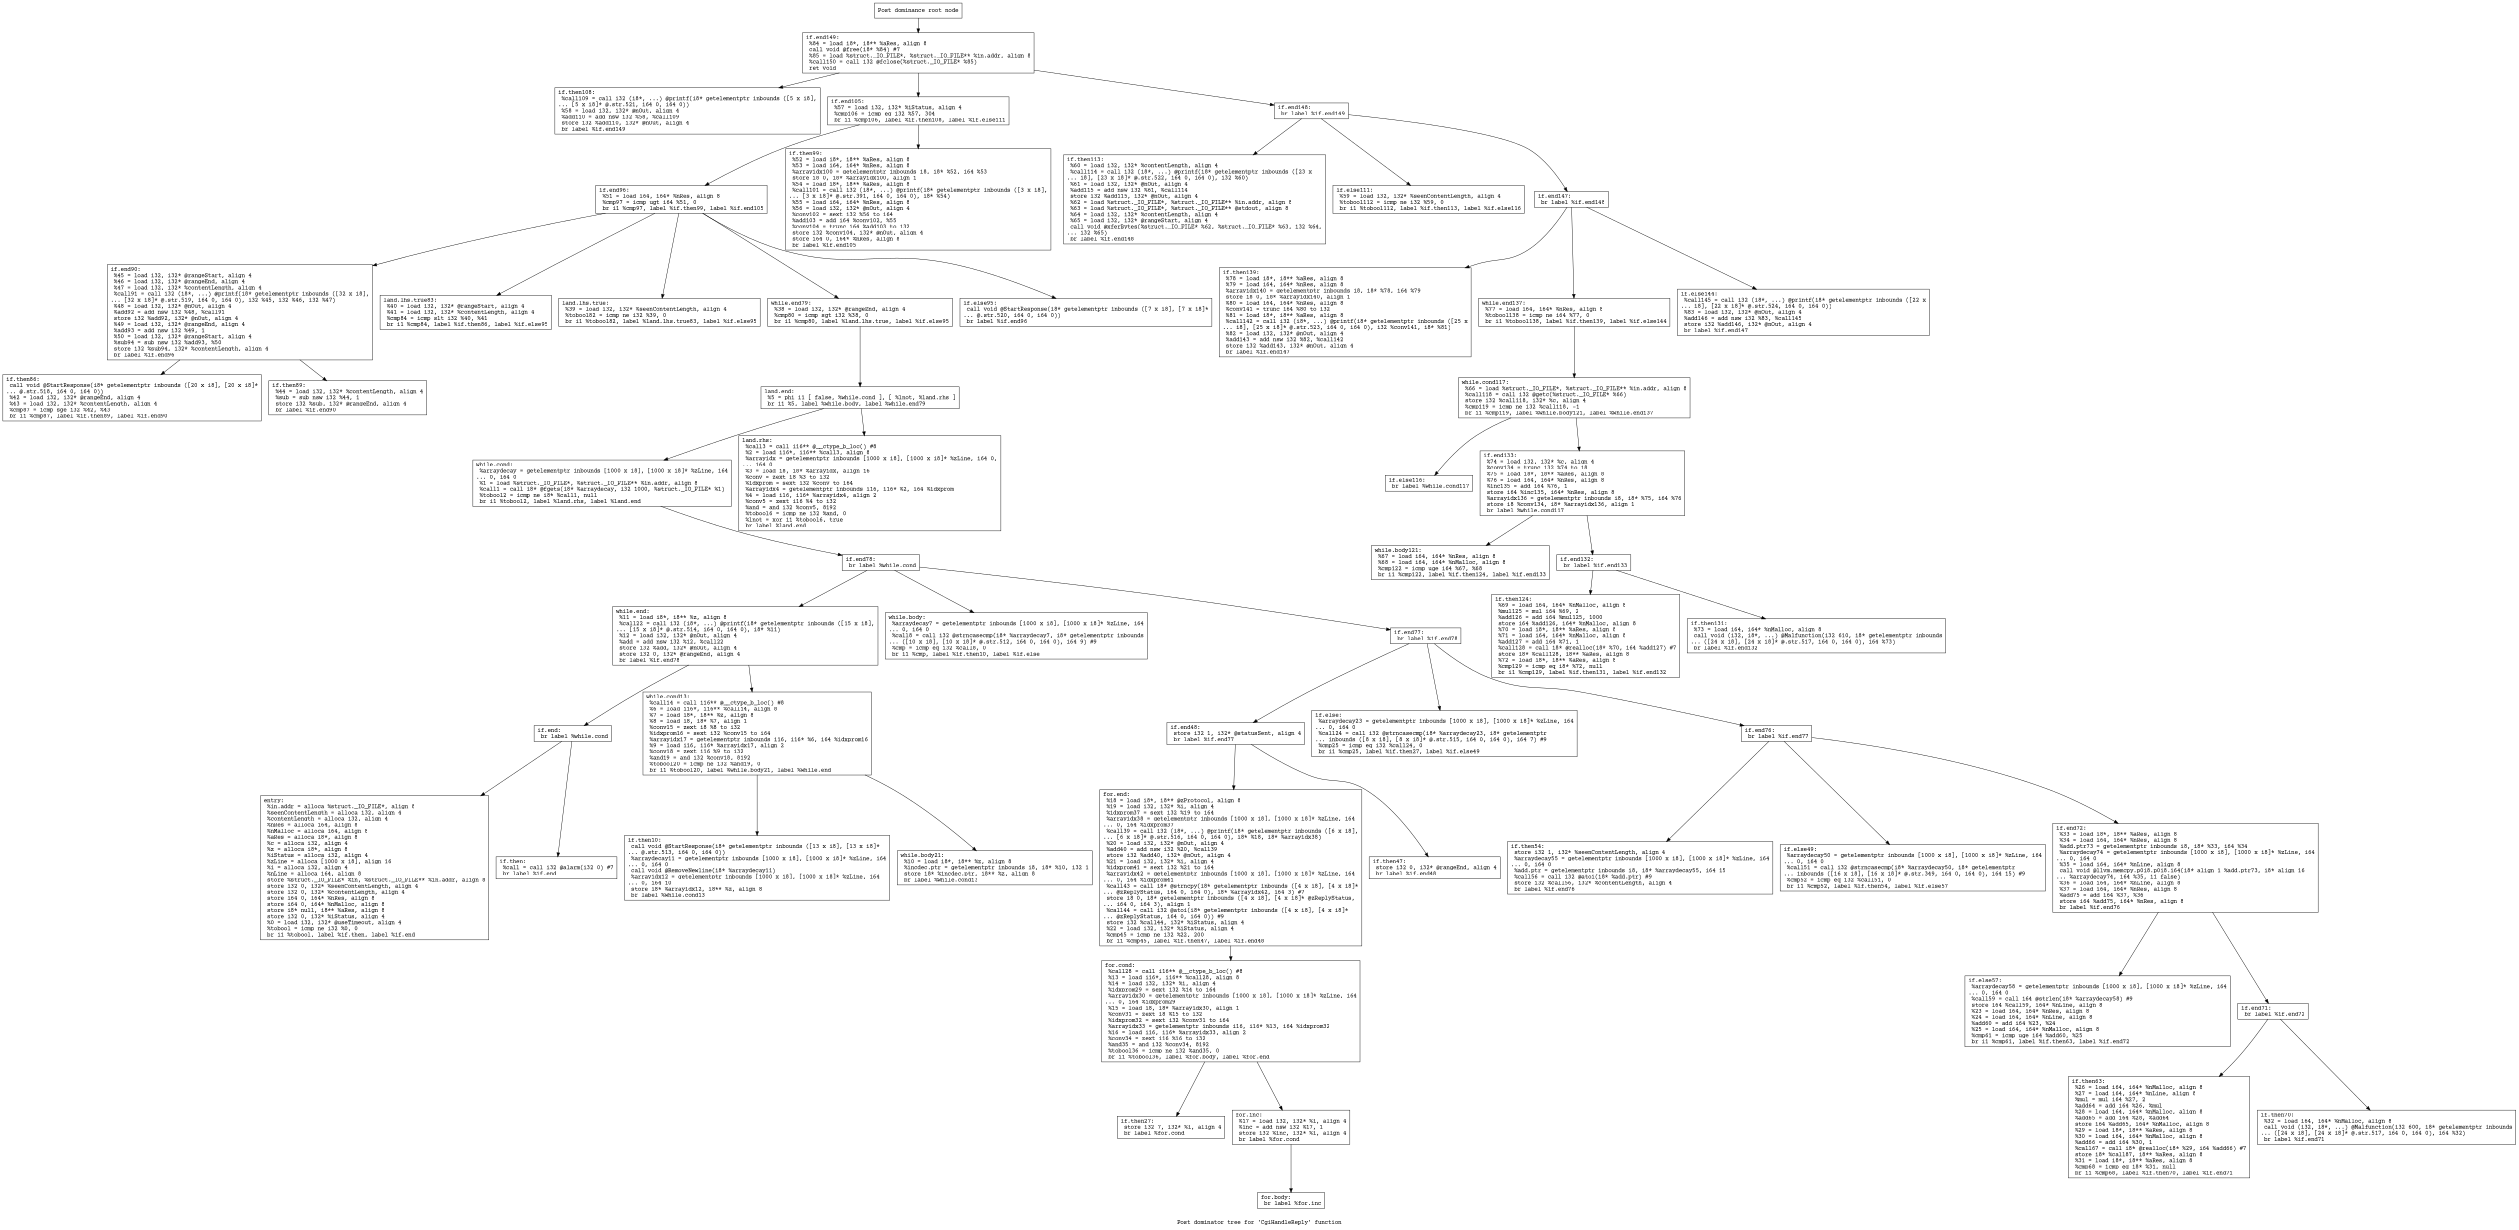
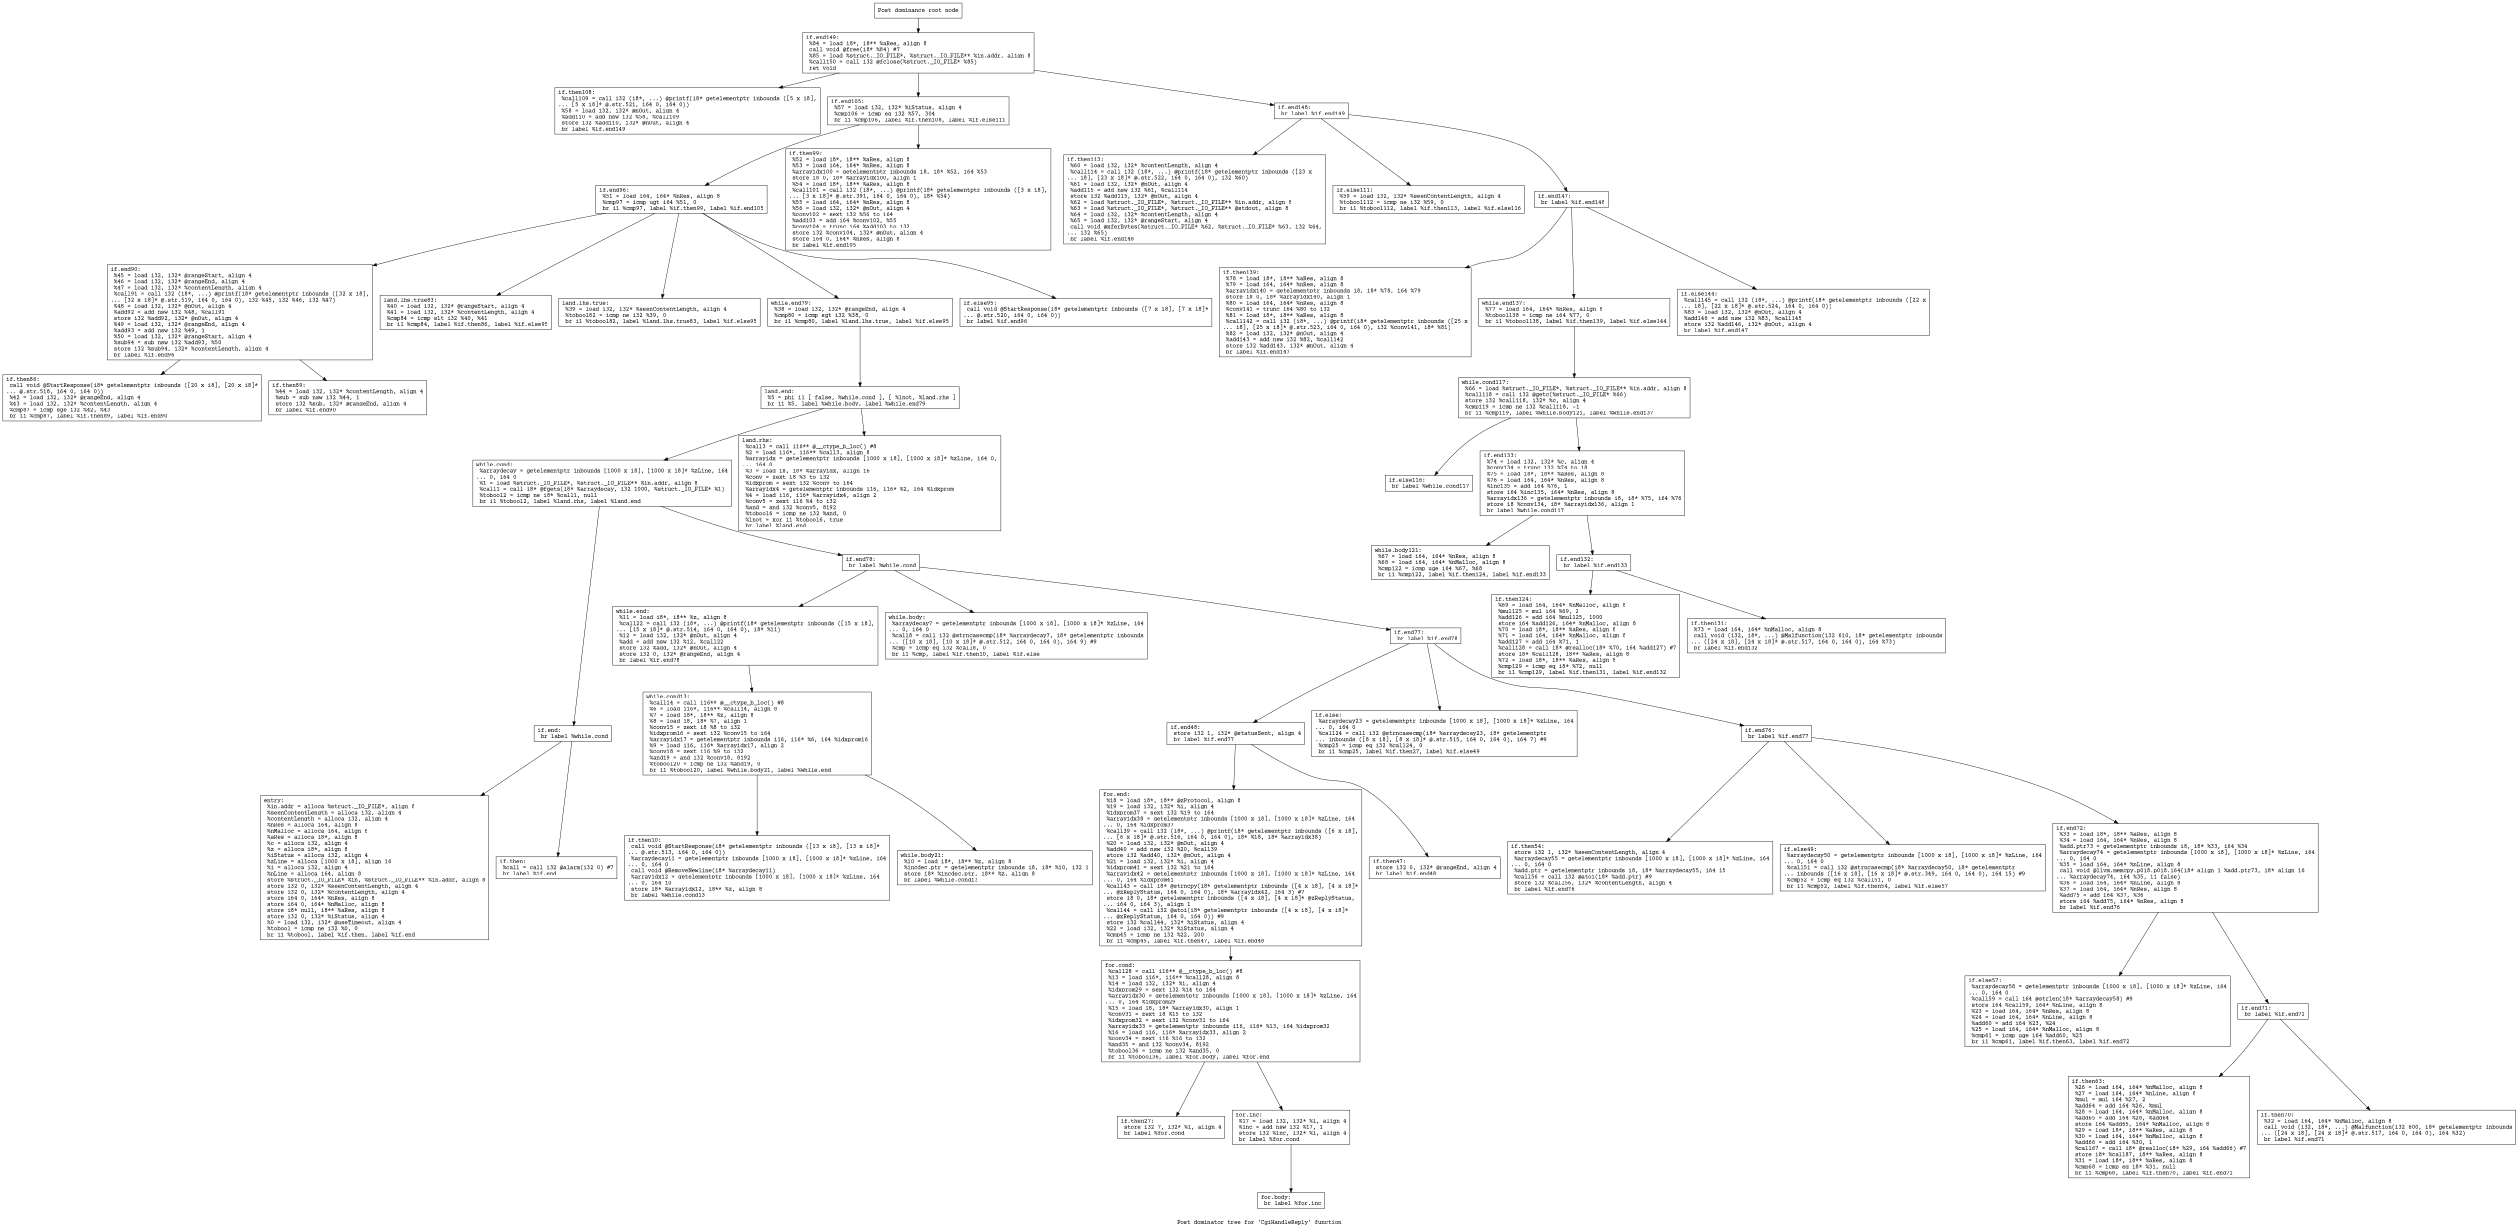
edge "while.end:" -> "if.end:": now "while.cond:" -> "if.end:"
